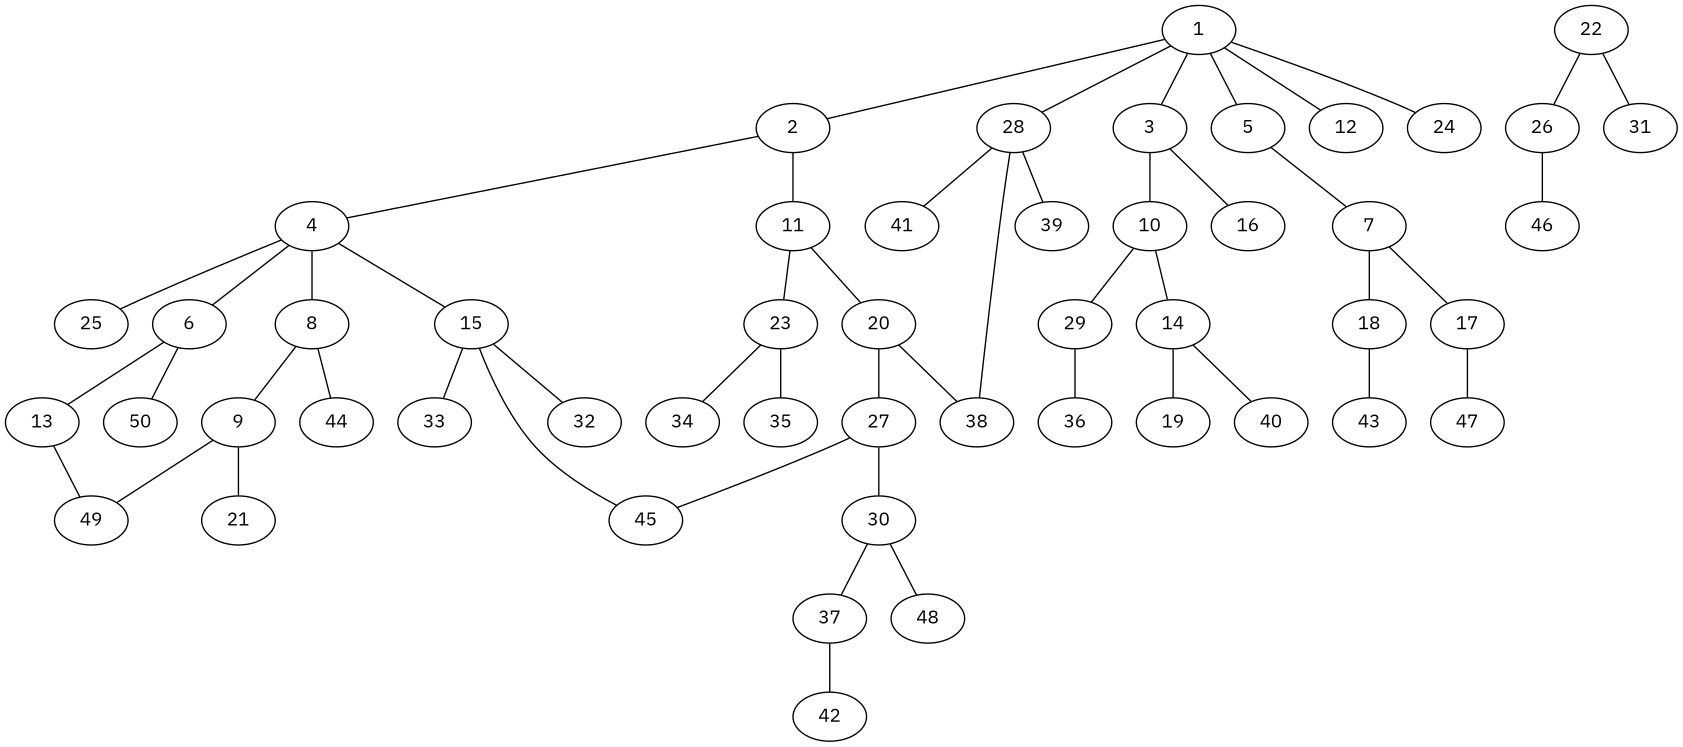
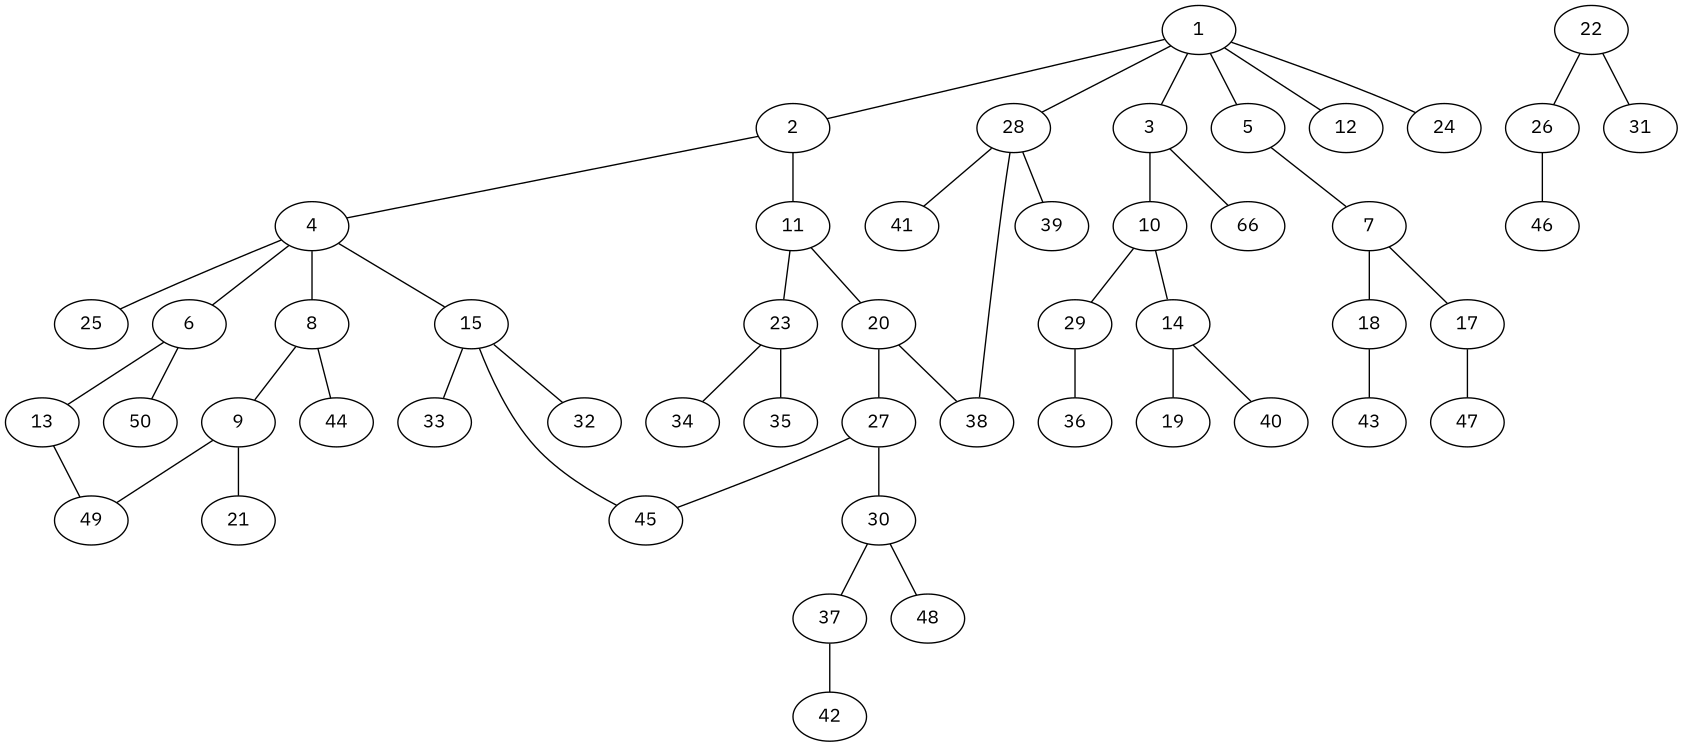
node "16": label "16" -> "66"
